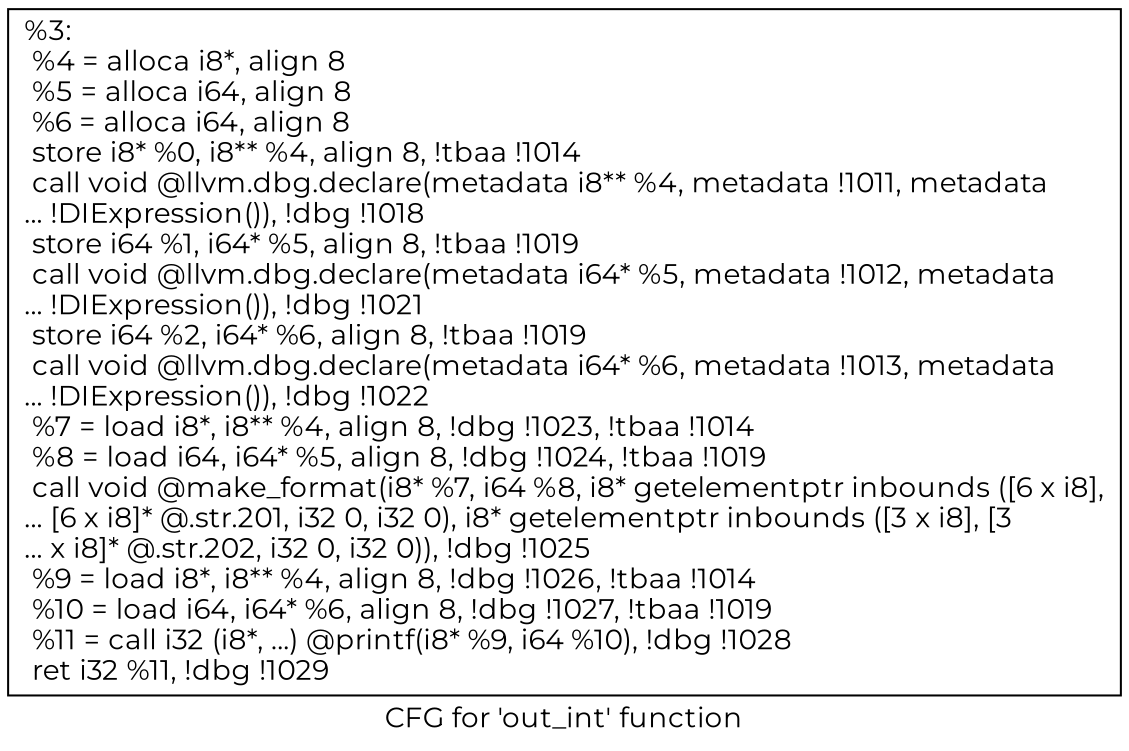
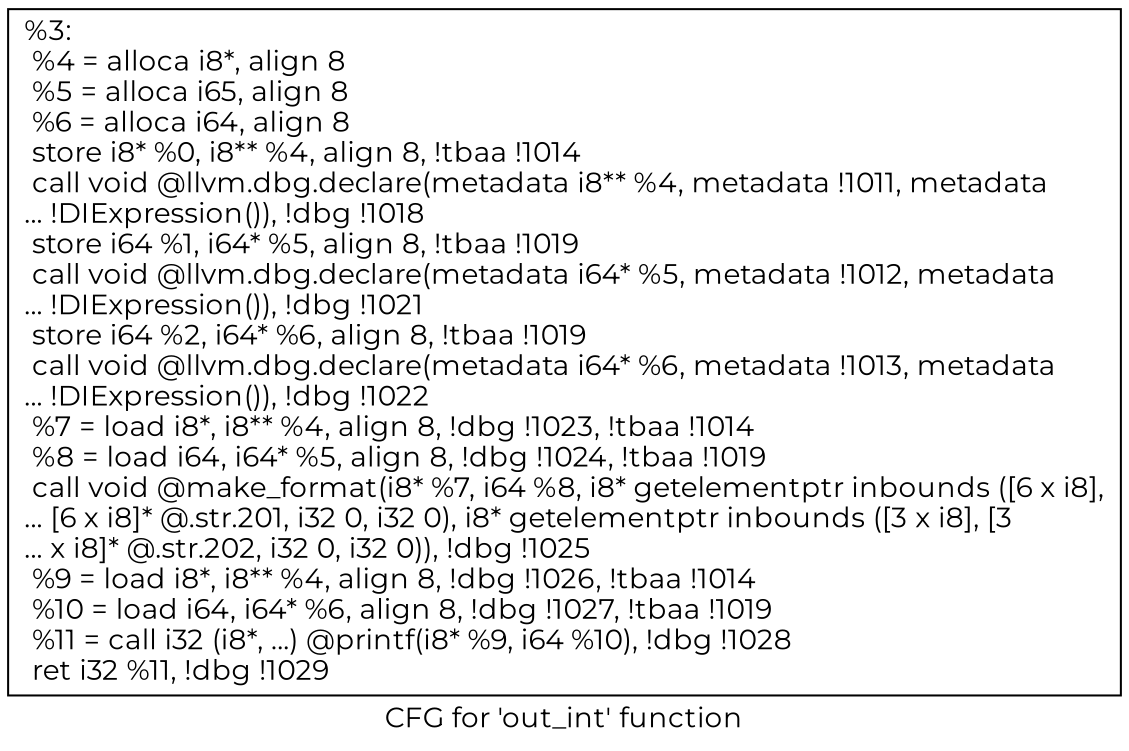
node "%3:": text "%5 = alloca i64, align 8" -> "%5 = alloca i65, align 8"
